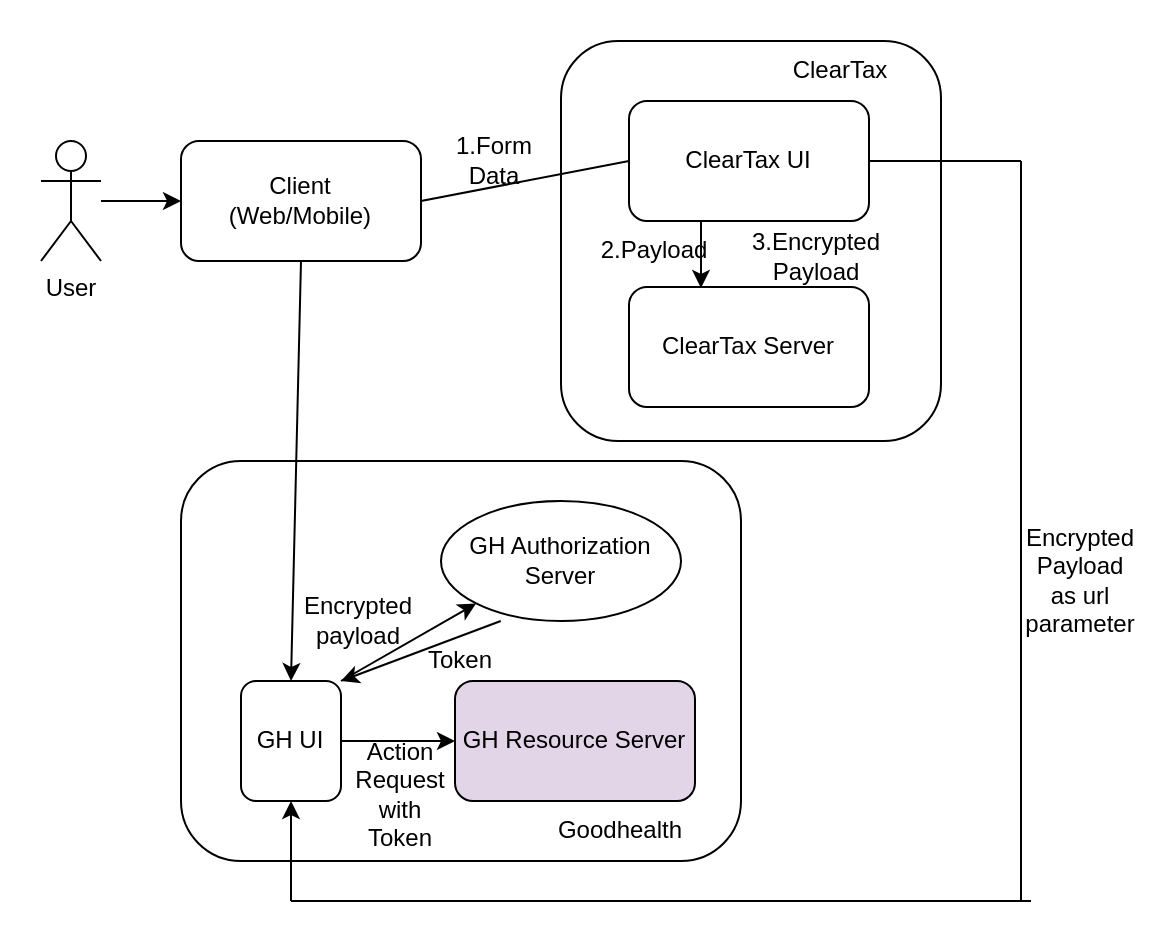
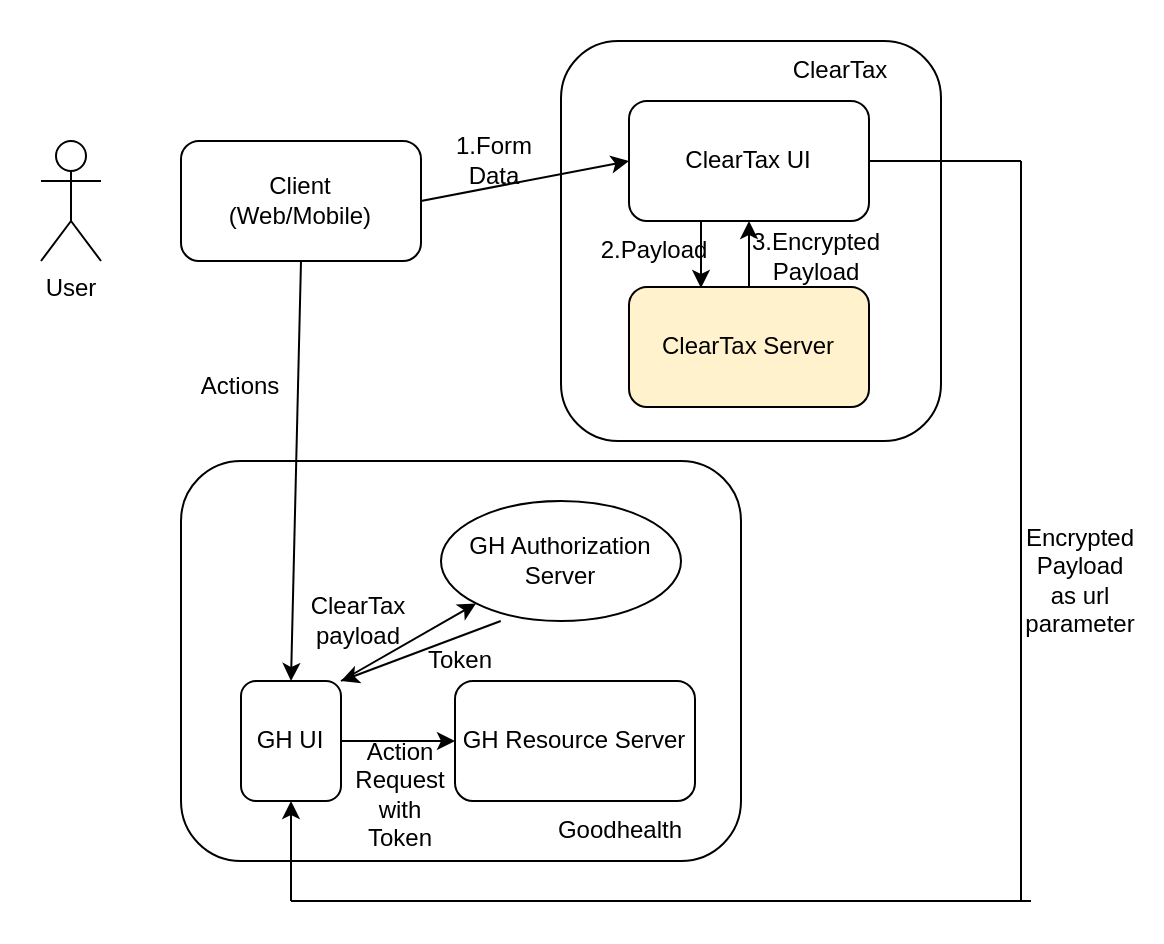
edge "ClearTax UI" -- "Client (Web/Mobile)": arrowhead none -> classic
edge "User" -> "Client (Web/Mobile)": removed
edge "ClearTax Server" -> "ClearTax UI": added
node "ClearTax Server": fillcolor #ffffff -> #fff2cc
node "Actions": added
node "Encrypted payload": label "Encrypted payload" -> "ClearTax payload"
node "GH Resource Server": fillcolor #e1d5e7 -> #ffffff
